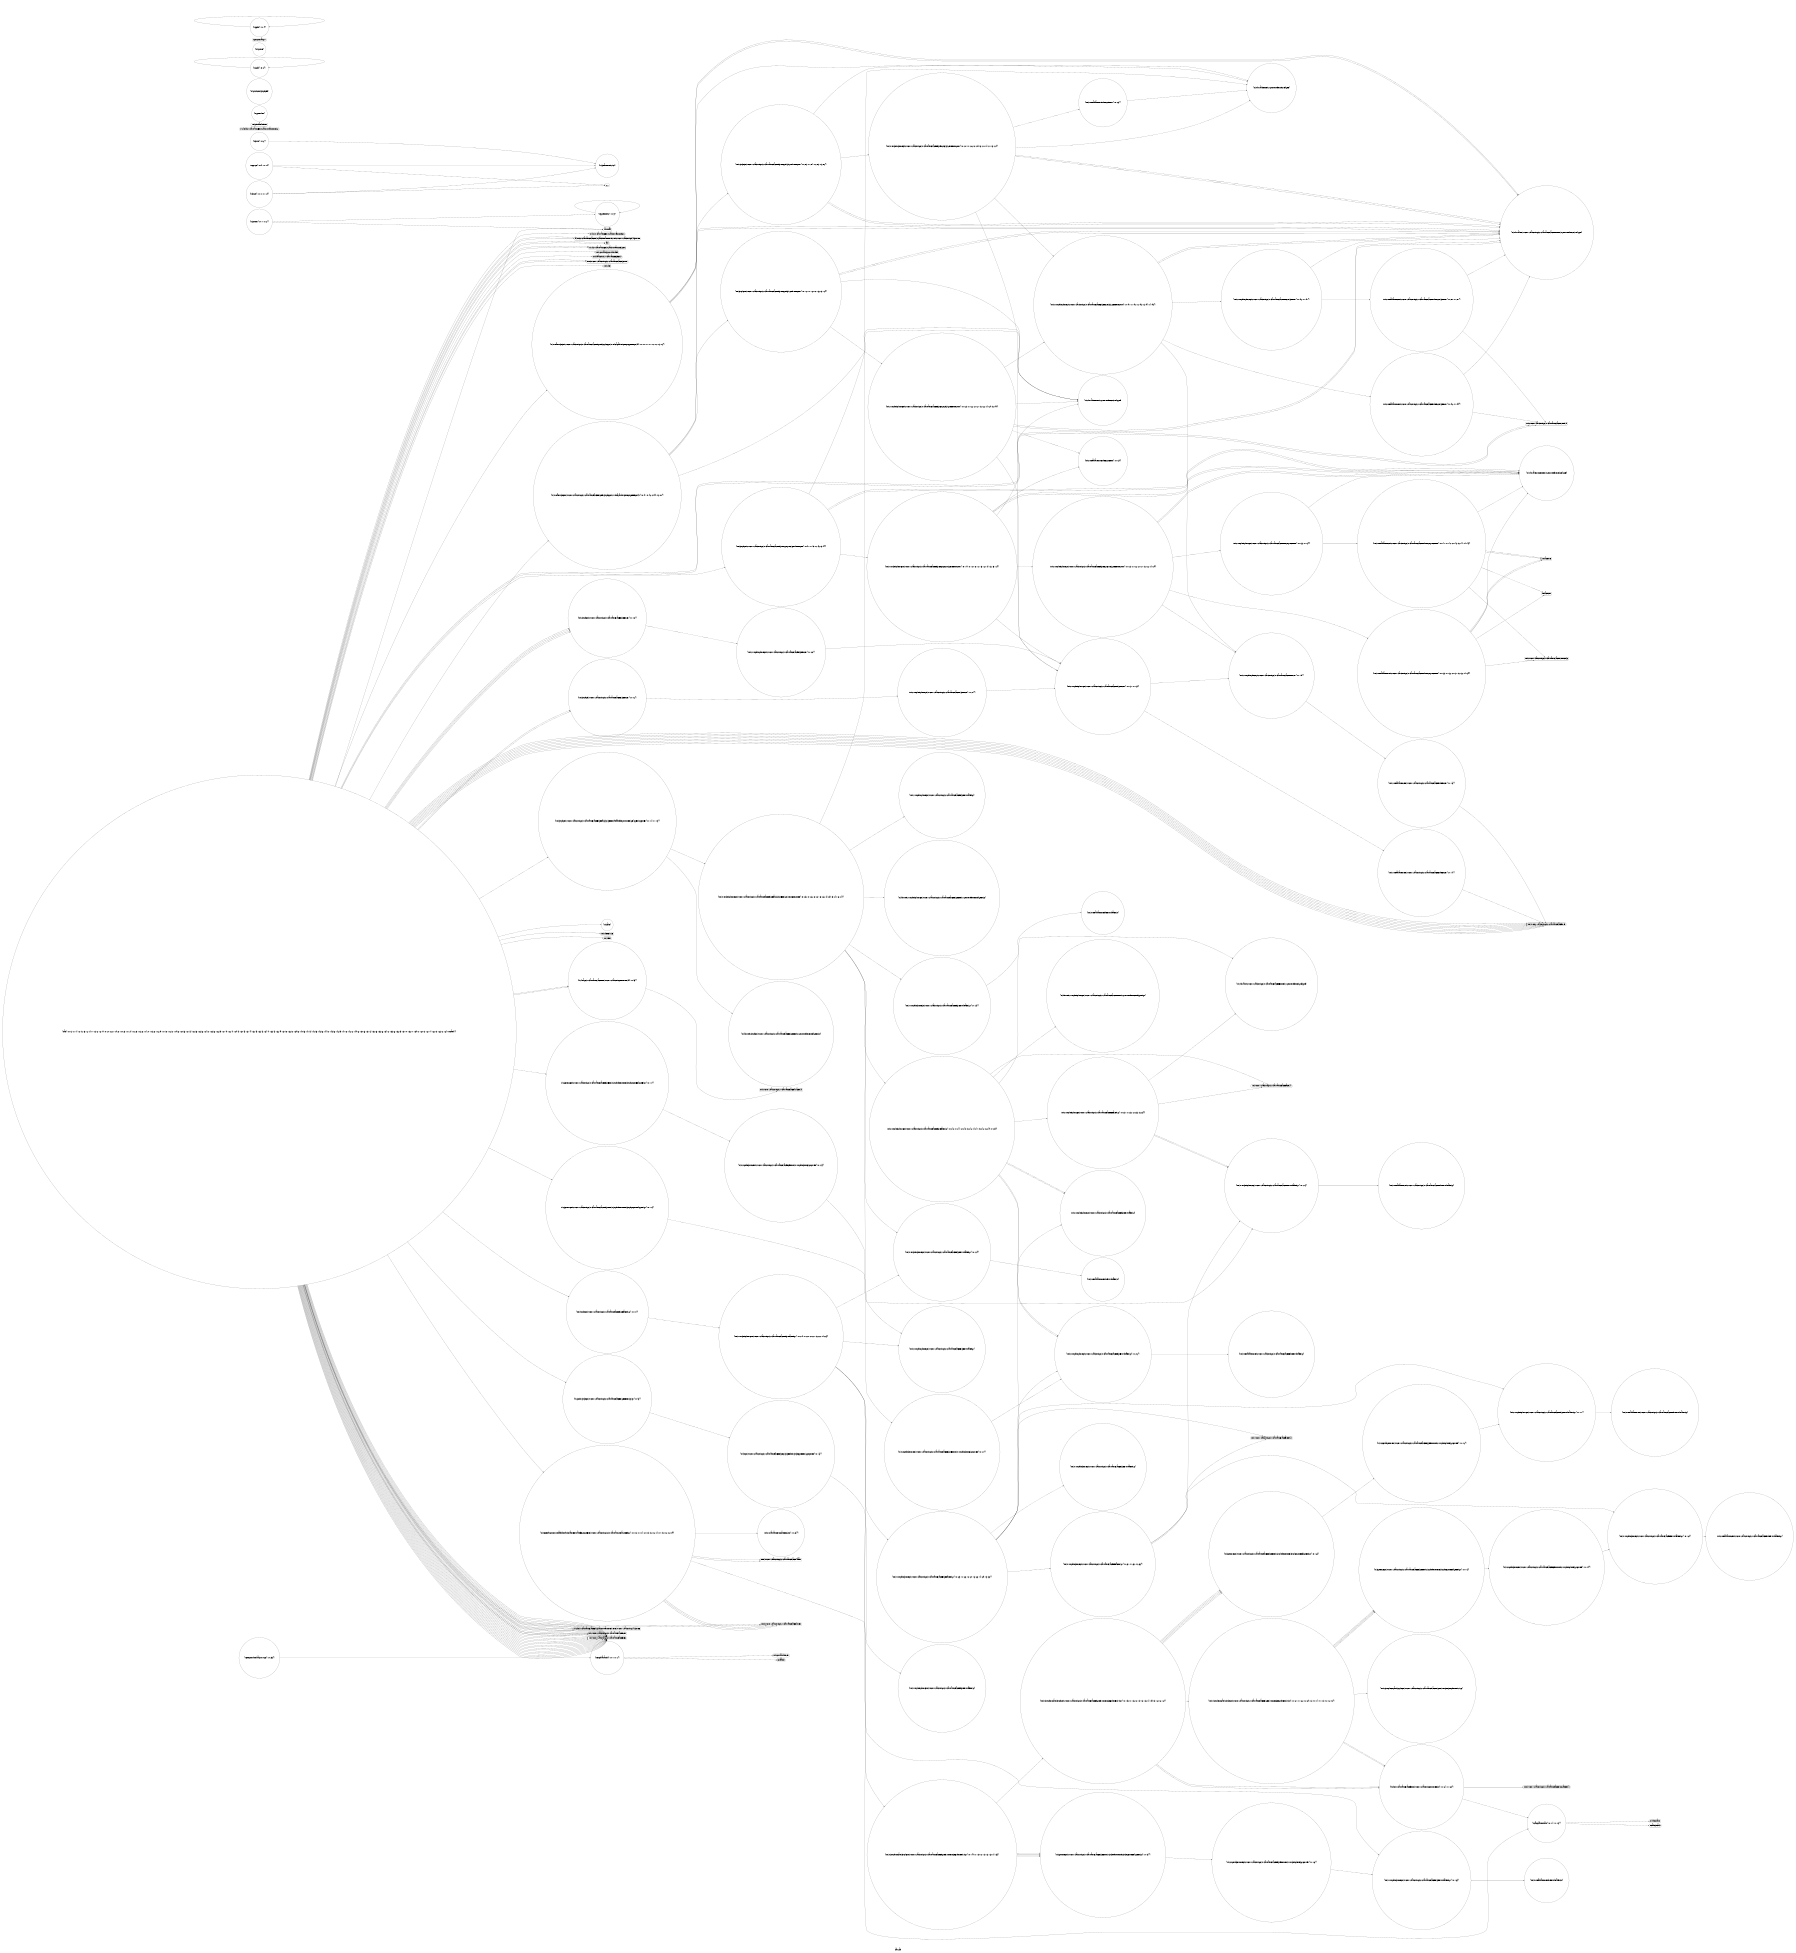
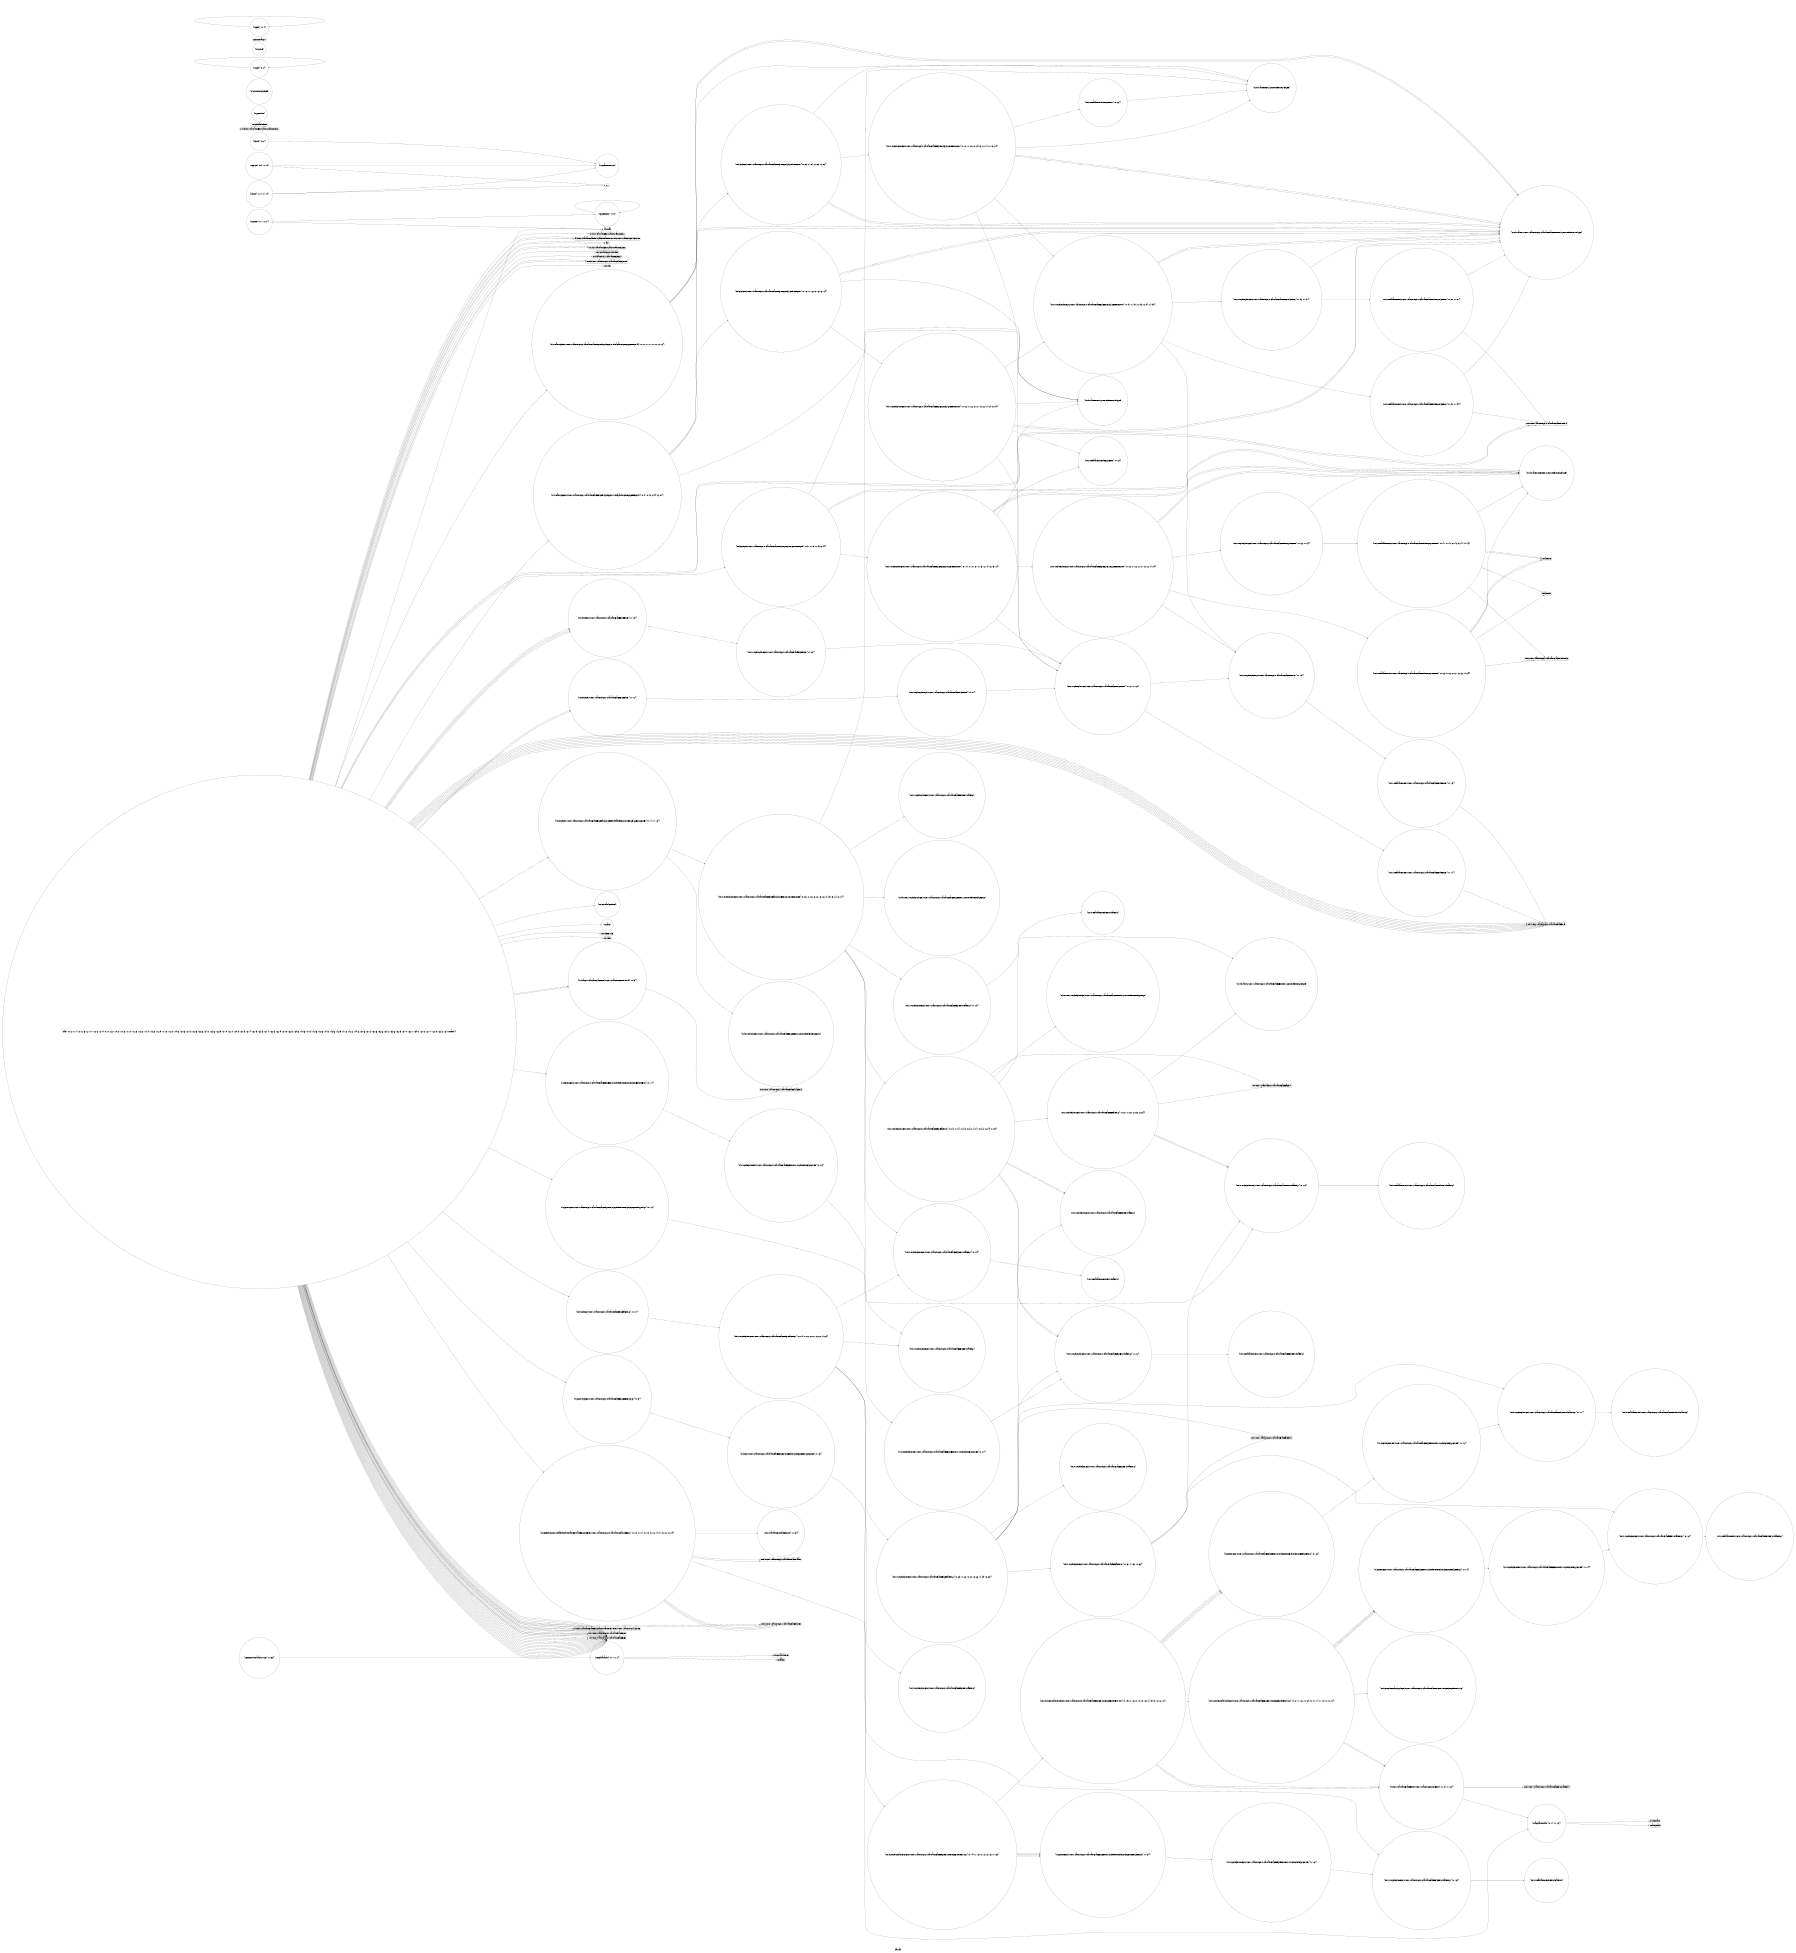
node "{_ZNSt8ios_base9precisionEl}": added
